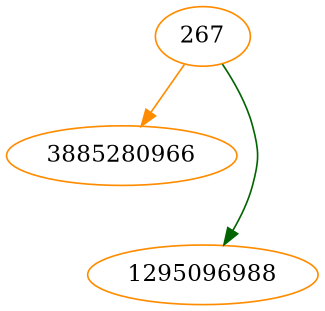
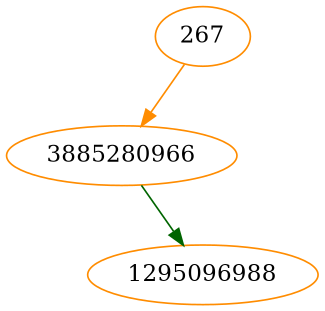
edge "267" -> "1295096988": now "3885280966" -> "1295096988"
